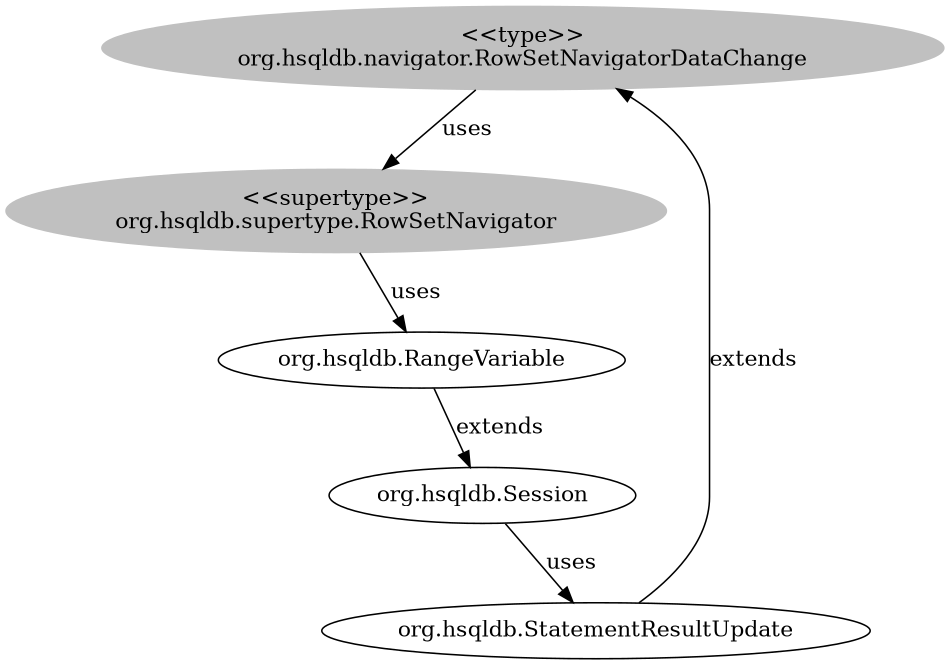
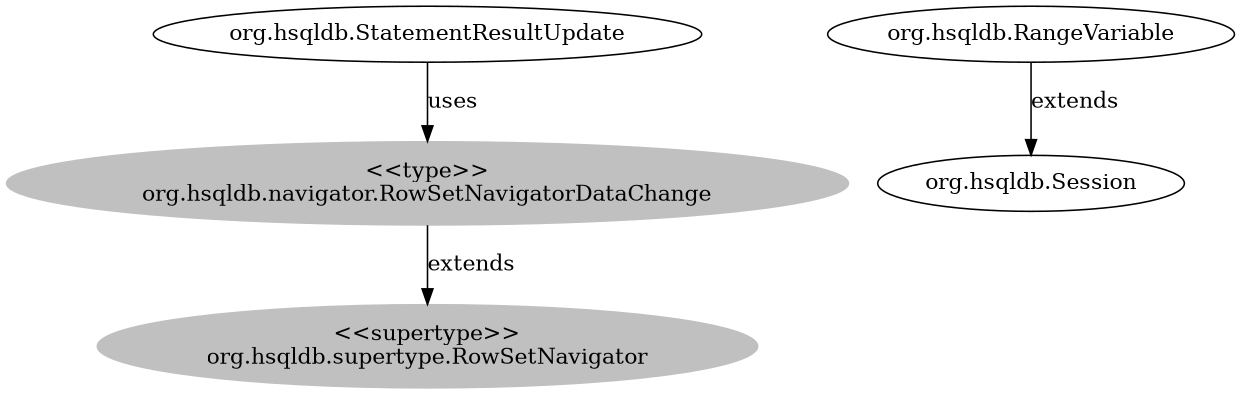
edge "<<type>> org.hsqldb.navigator.RowSetNavigatorDataChange" -> "<<supertype>> org.hsqldb.supertype.RowSetNavigator": label "uses" -> "extends"
edge "<<supertype>> org.hsqldb.supertype.RowSetNavigator" -> "org.hsqldb.RangeVariable": removed, label "uses"
edge "org.hsqldb.StatementResultUpdate" -> "<<type>> org.hsqldb.navigator.RowSetNavigatorDataChange": label "extends" -> "uses"
edge "org.hsqldb.Session" -> "org.hsqldb.StatementResultUpdate": removed, label "uses"
